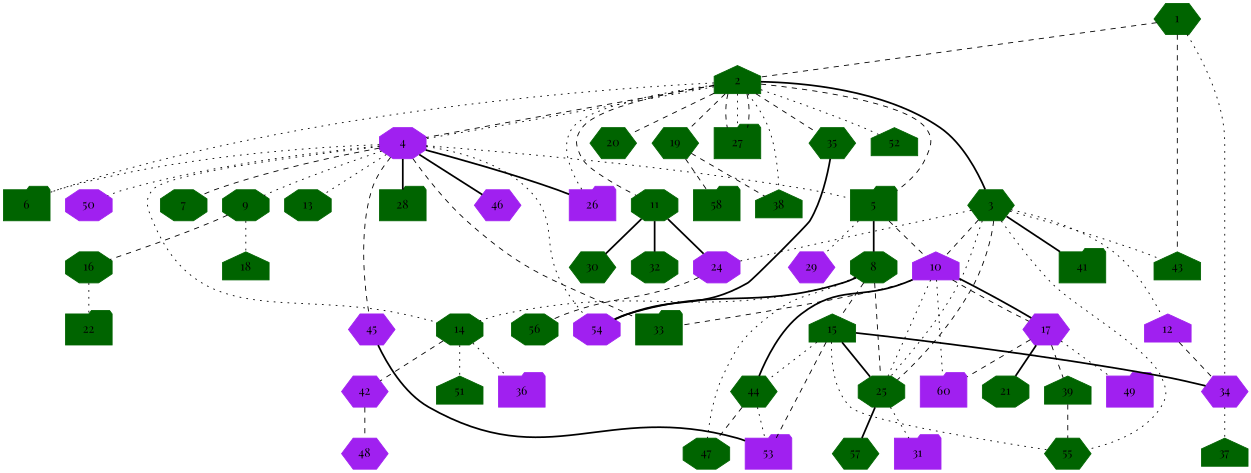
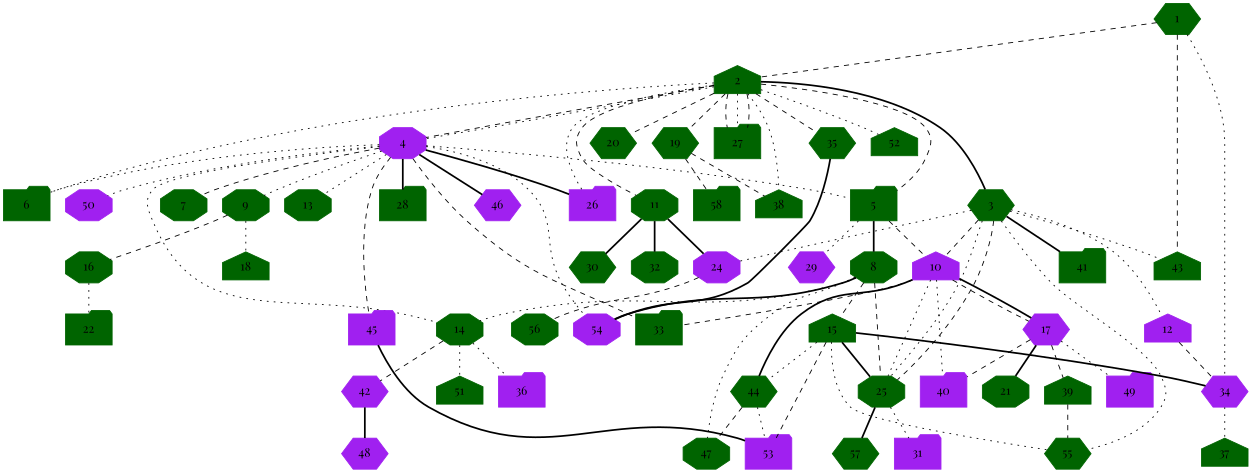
node "45": shape hexagon -> folder
node "60": label "60" -> "40"
edge "42" -- "48": style dashed -> bold
